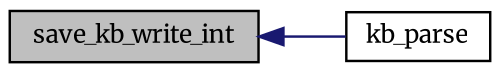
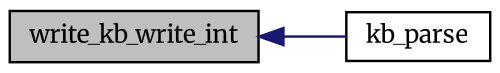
node "save_kb_write_int": label "save_kb_write_int" -> "write_kb_write_int"
